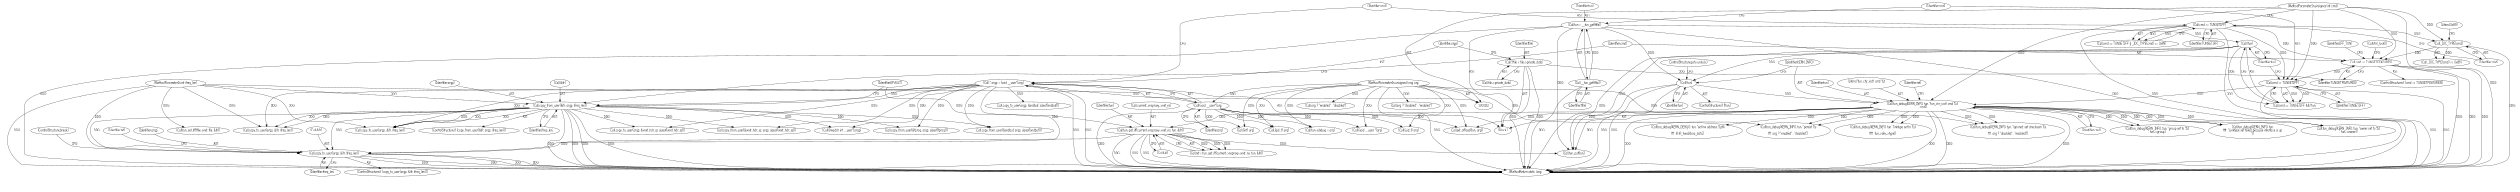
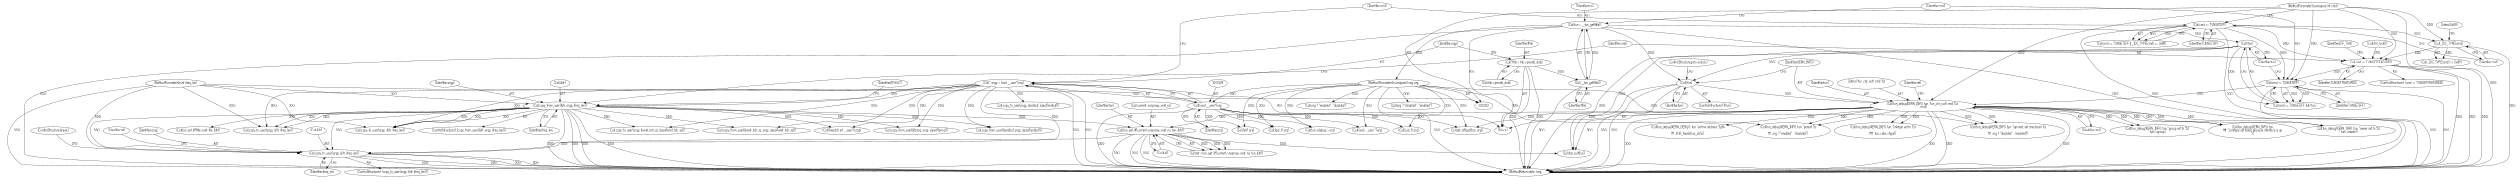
edge "(Call,*tfile = file->private_data)" -> "(Identifier,TUNGETFEATURES)": now "(Call,*tfile = file->private_data)" -> "(Call,__tun_get(tfile))"
node "1000129": added
edge "(Call,tun = __tun_get(tfile))" -> "(Call,tun_put(tun))": now "(Call,tun = __tun_get(tfile))" -> "(MethodParameterIn,unsigned long arg)"
edge "(MethodParameterIn,int ifreq_len)" -> "(Call,tun_set_iff(tfile->net, file, &ifr))": now "(Call,copy_from_user(&ifr, argp, ifreq_len))" -> "(Call,tun_set_iff(tfile->net, file, &ifr))"
edge "(Identifier,EFAULT)" -> "(Call,tun_get_iff(current->nsproxy->net_ns, tun, &ifr))": now "(Call,copy_from_user(&ifr, argp, ifreq_len))" -> "(Call,tun_get_iff(current->nsproxy->net_ns, tun, &ifr))"
